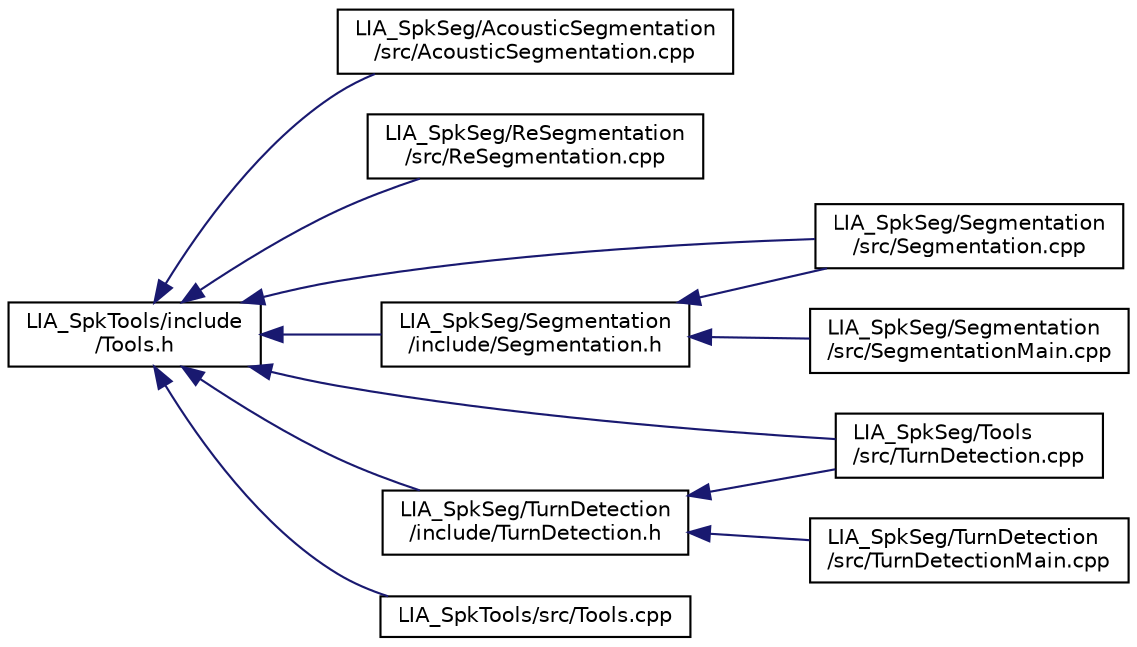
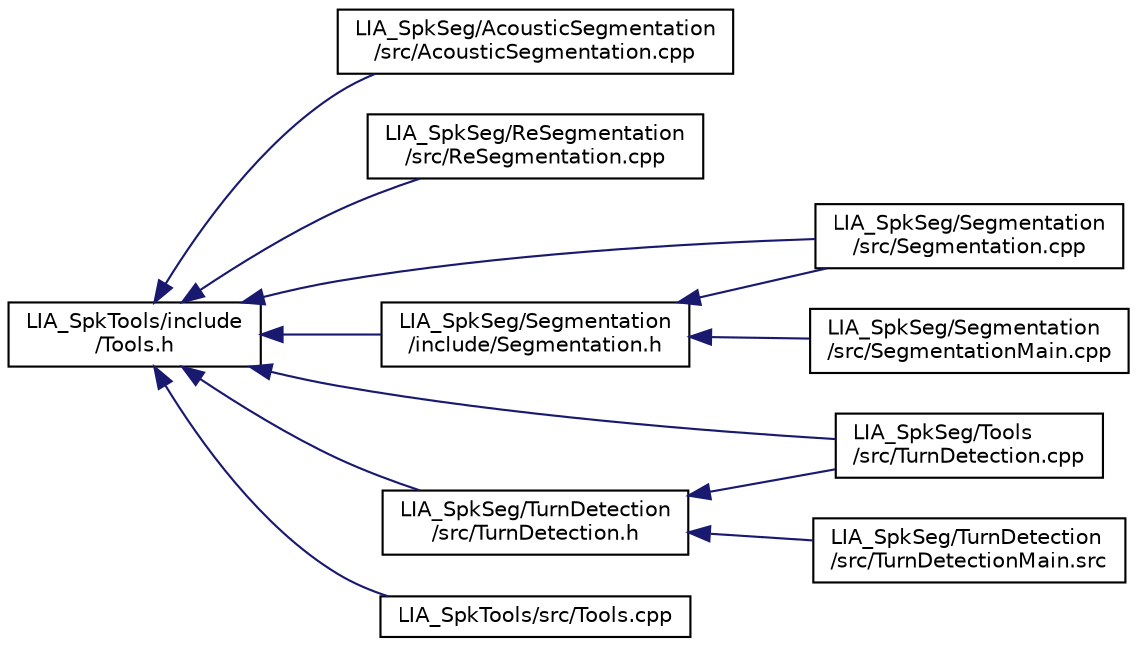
node "LIA_SpkSeg/TurnDetection /include/TurnDetection.h": label "LIA_SpkSeg/TurnDetection /include/TurnDetection.h" -> "LIA_SpkSeg/TurnDetection /src/TurnDetection.h"
node "LIA_SpkSeg/TurnDetection /src/TurnDetectionMain.cpp": label "LIA_SpkSeg/TurnDetection /src/TurnDetectionMain.cpp" -> "LIA_SpkSeg/TurnDetection /src/TurnDetectionMain.src"
